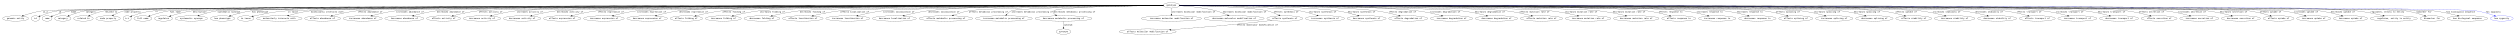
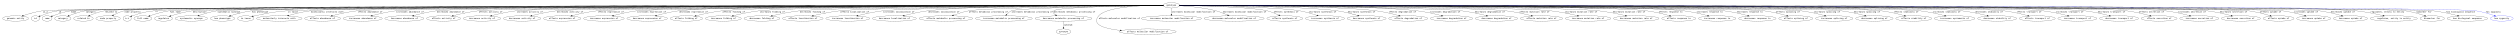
edge "genotype" -> "affects stability of": label "affects uptake of" -> "affects stability of"
node "increases stability of": label "increases stability of" -> "increases systematic of"
edge "affects synthesis of" -> "affects molecular modification of": now "genotype" -> "affects molecular modification of"
